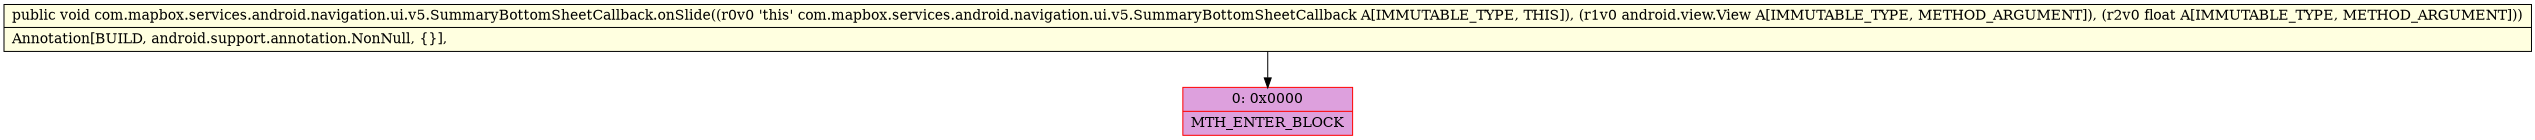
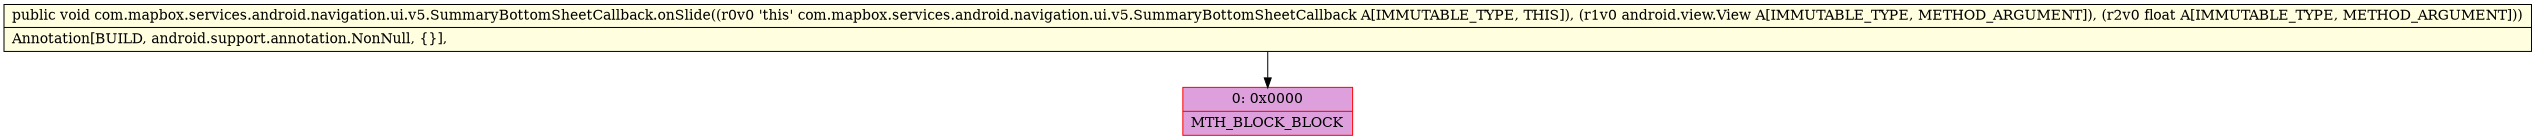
node "0: 0x0000": text "MTH_ENTER_BLOCK" -> "MTH_BLOCK_BLOCK"
